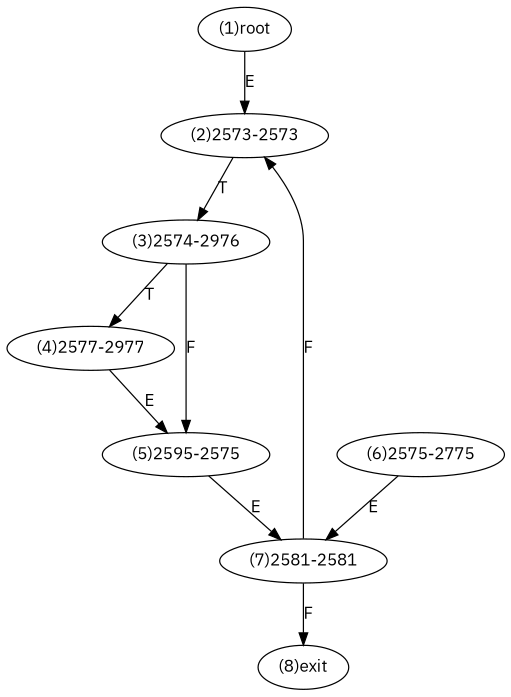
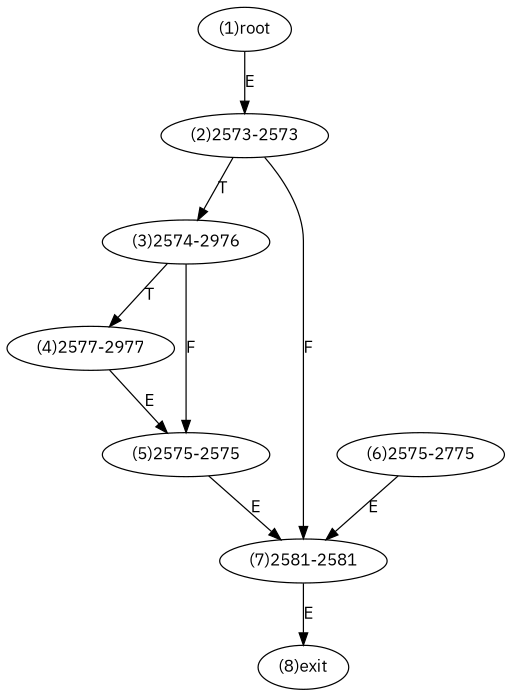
edge "(7)2581-2581" -> "(2)2573-2573": reversed
node "(5)2595-2575": label "(5)2595-2575" -> "(5)2575-2575"
edge "(7)2581-2581" -> "(8)exit": label "F" -> "E"
